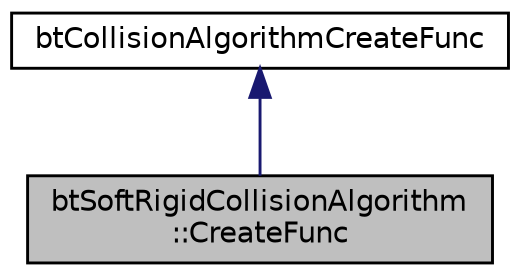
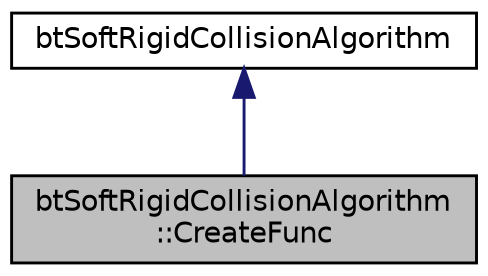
node "btCollisionAlgorithmCreateFunc": label "btCollisionAlgorithmCreateFunc" -> "btSoftRigidCollisionAlgorithm"
